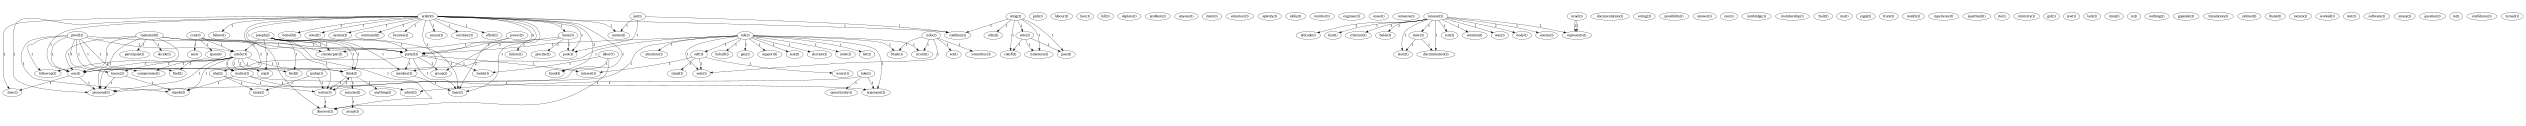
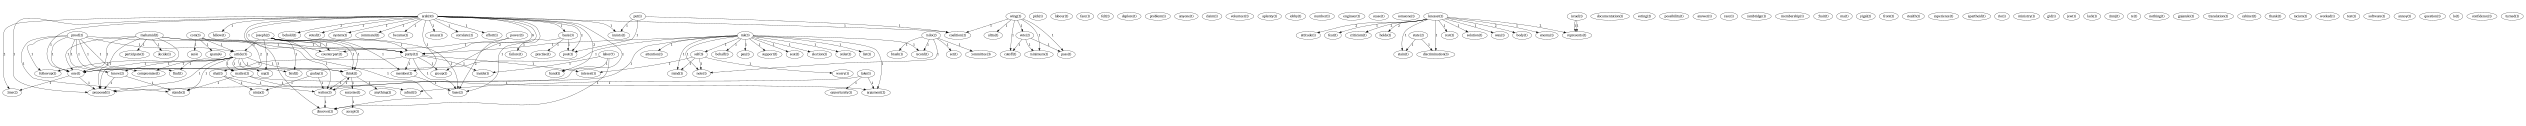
edge "knesset(1)" -> "state(2)": removed, label "1"
edge "mk(3)" -> "brash(1)": now "mk(3)" -> "mind(1)"
edge "basis(3)" -> "party(12)": removed, label "1"
